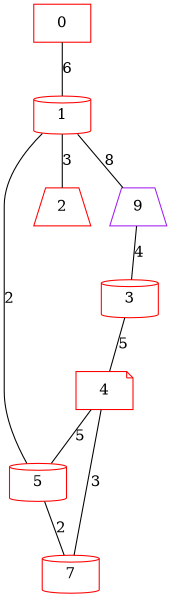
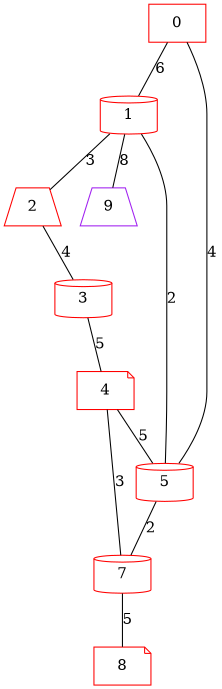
edge "9" -- "3": now "2" -- "3"
edge "0" -- "5": added, label "4"
node "8": added
